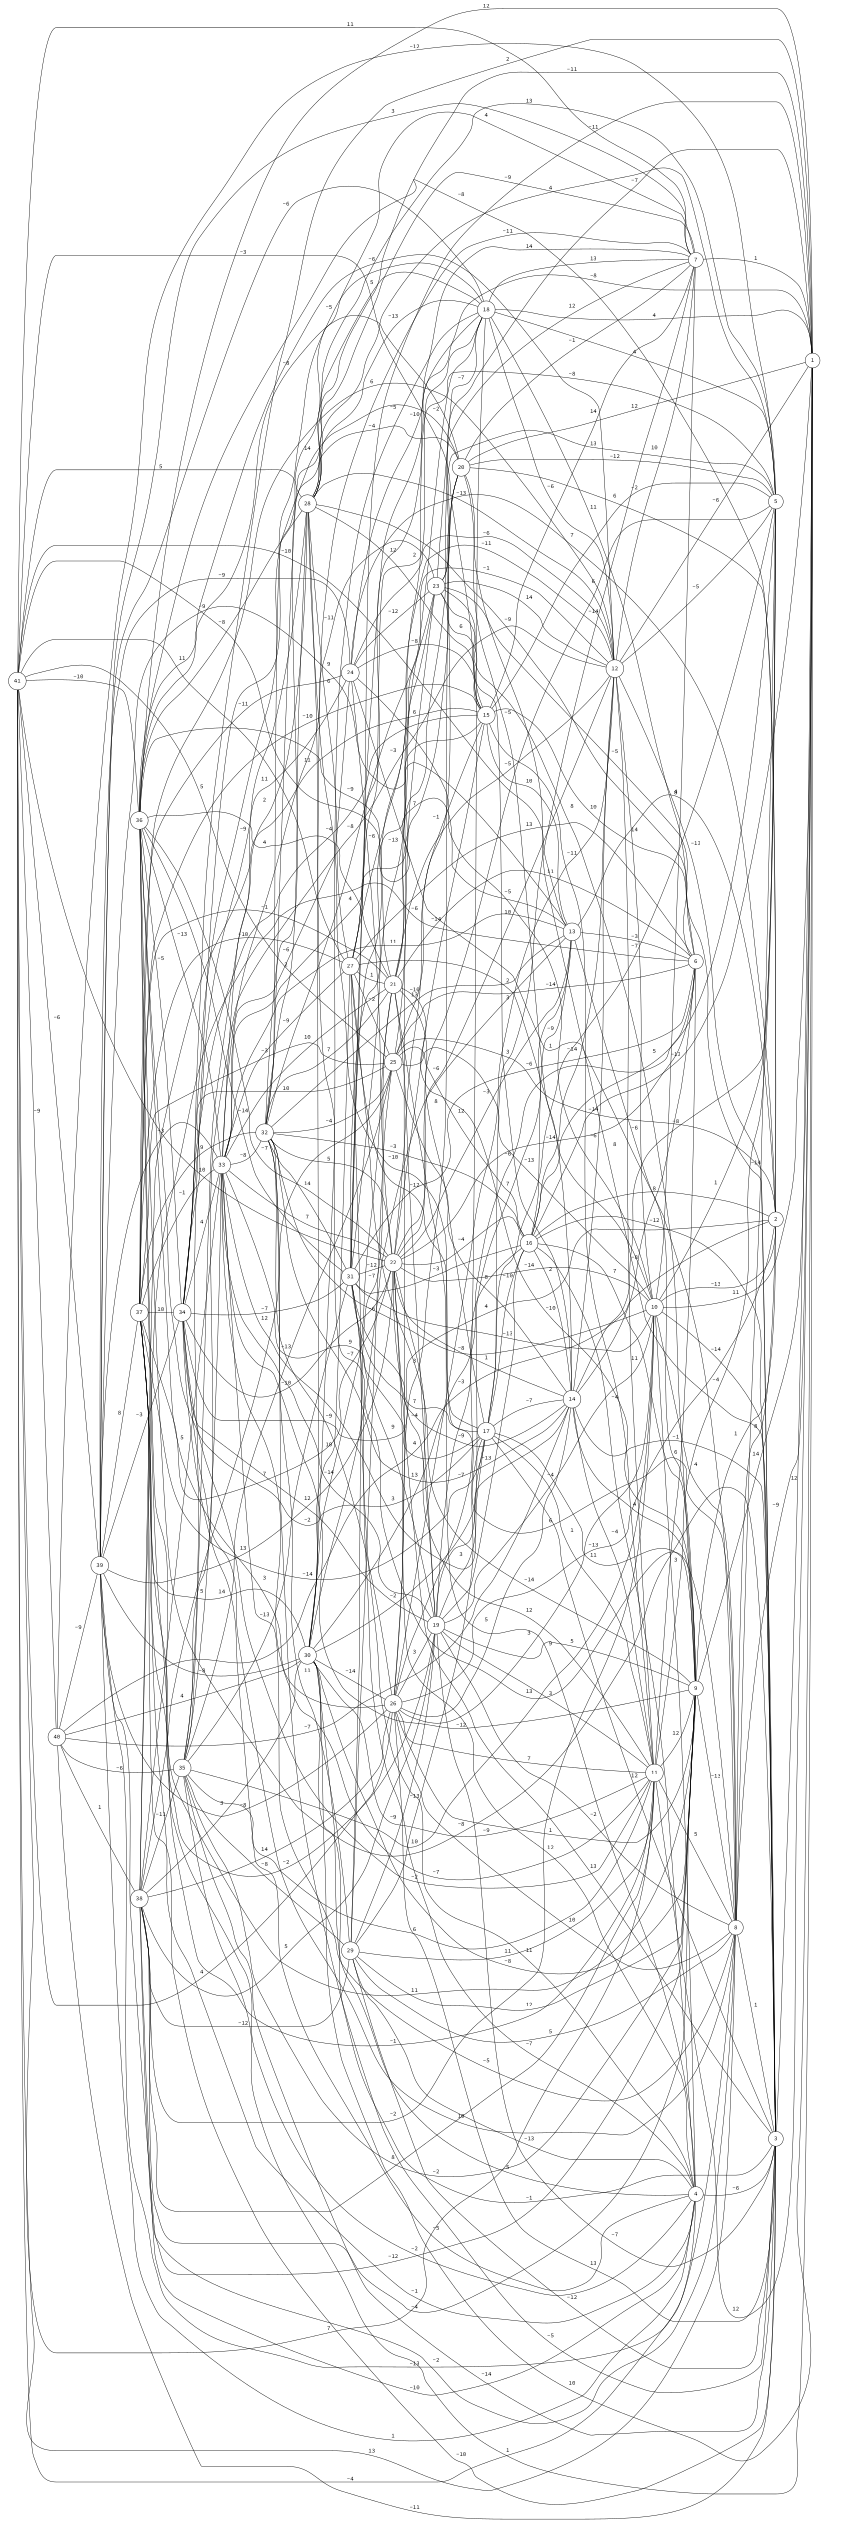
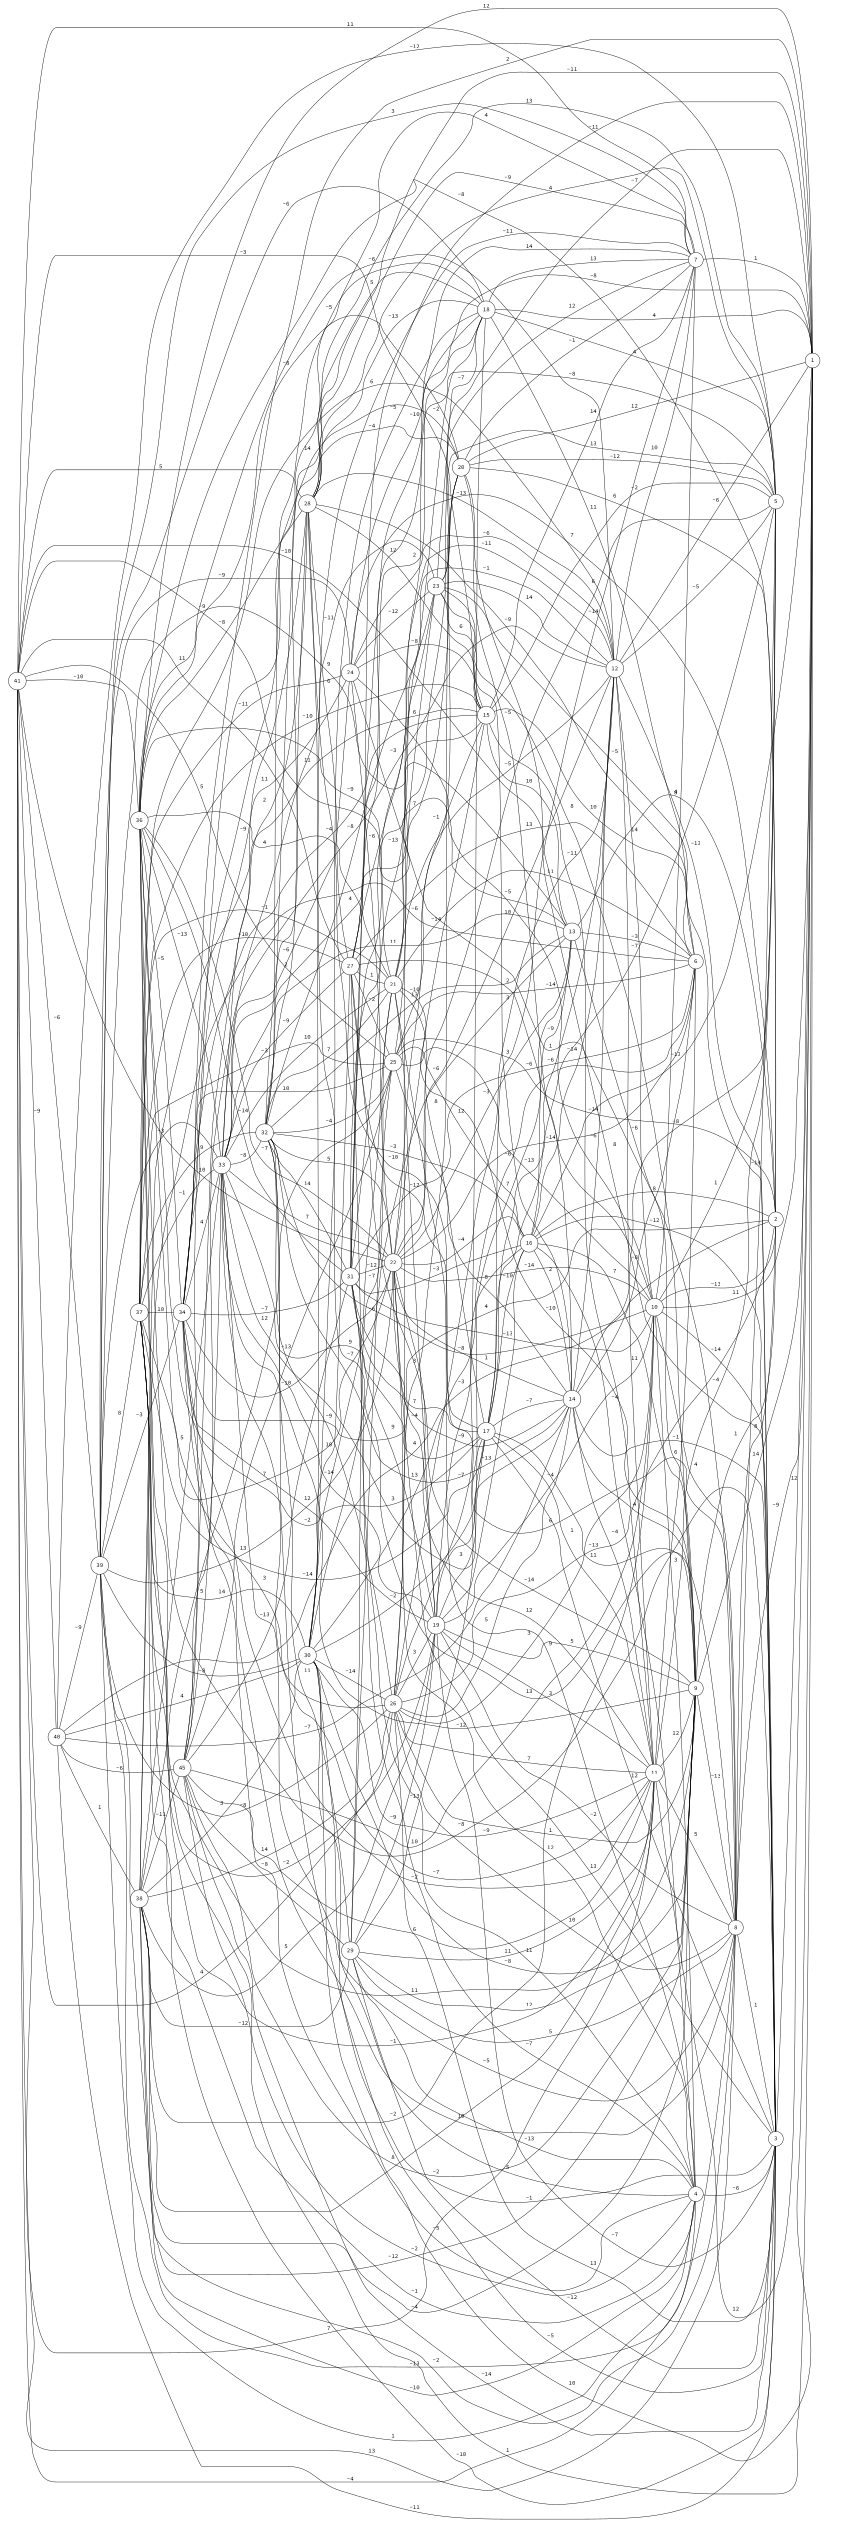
edge "18" -- "12": now "17" -- "12"
edge "5" -- "16": removed, label "5"
node "35": label "35" -> "45"
